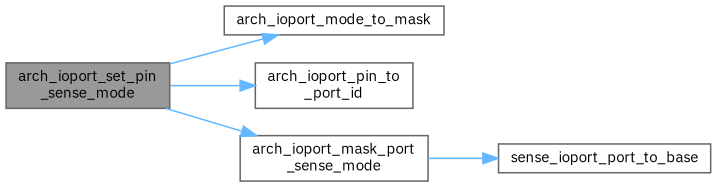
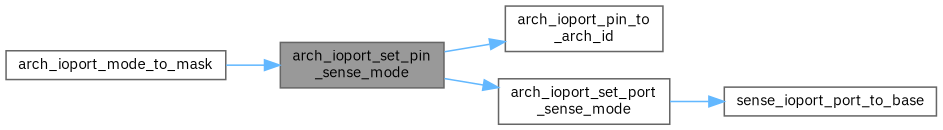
edge "arch_ioport_set_pin _sense_mode" -> "arch_ioport_mode_to_mask": reversed
node "arch_ioport_pin_to _port_id": label "arch_ioport_pin_to _port_id" -> "arch_ioport_pin_to _arch_id"
node "arch_ioport_mask_port _sense_mode": label "arch_ioport_mask_port _sense_mode" -> "arch_ioport_set_port _sense_mode"
